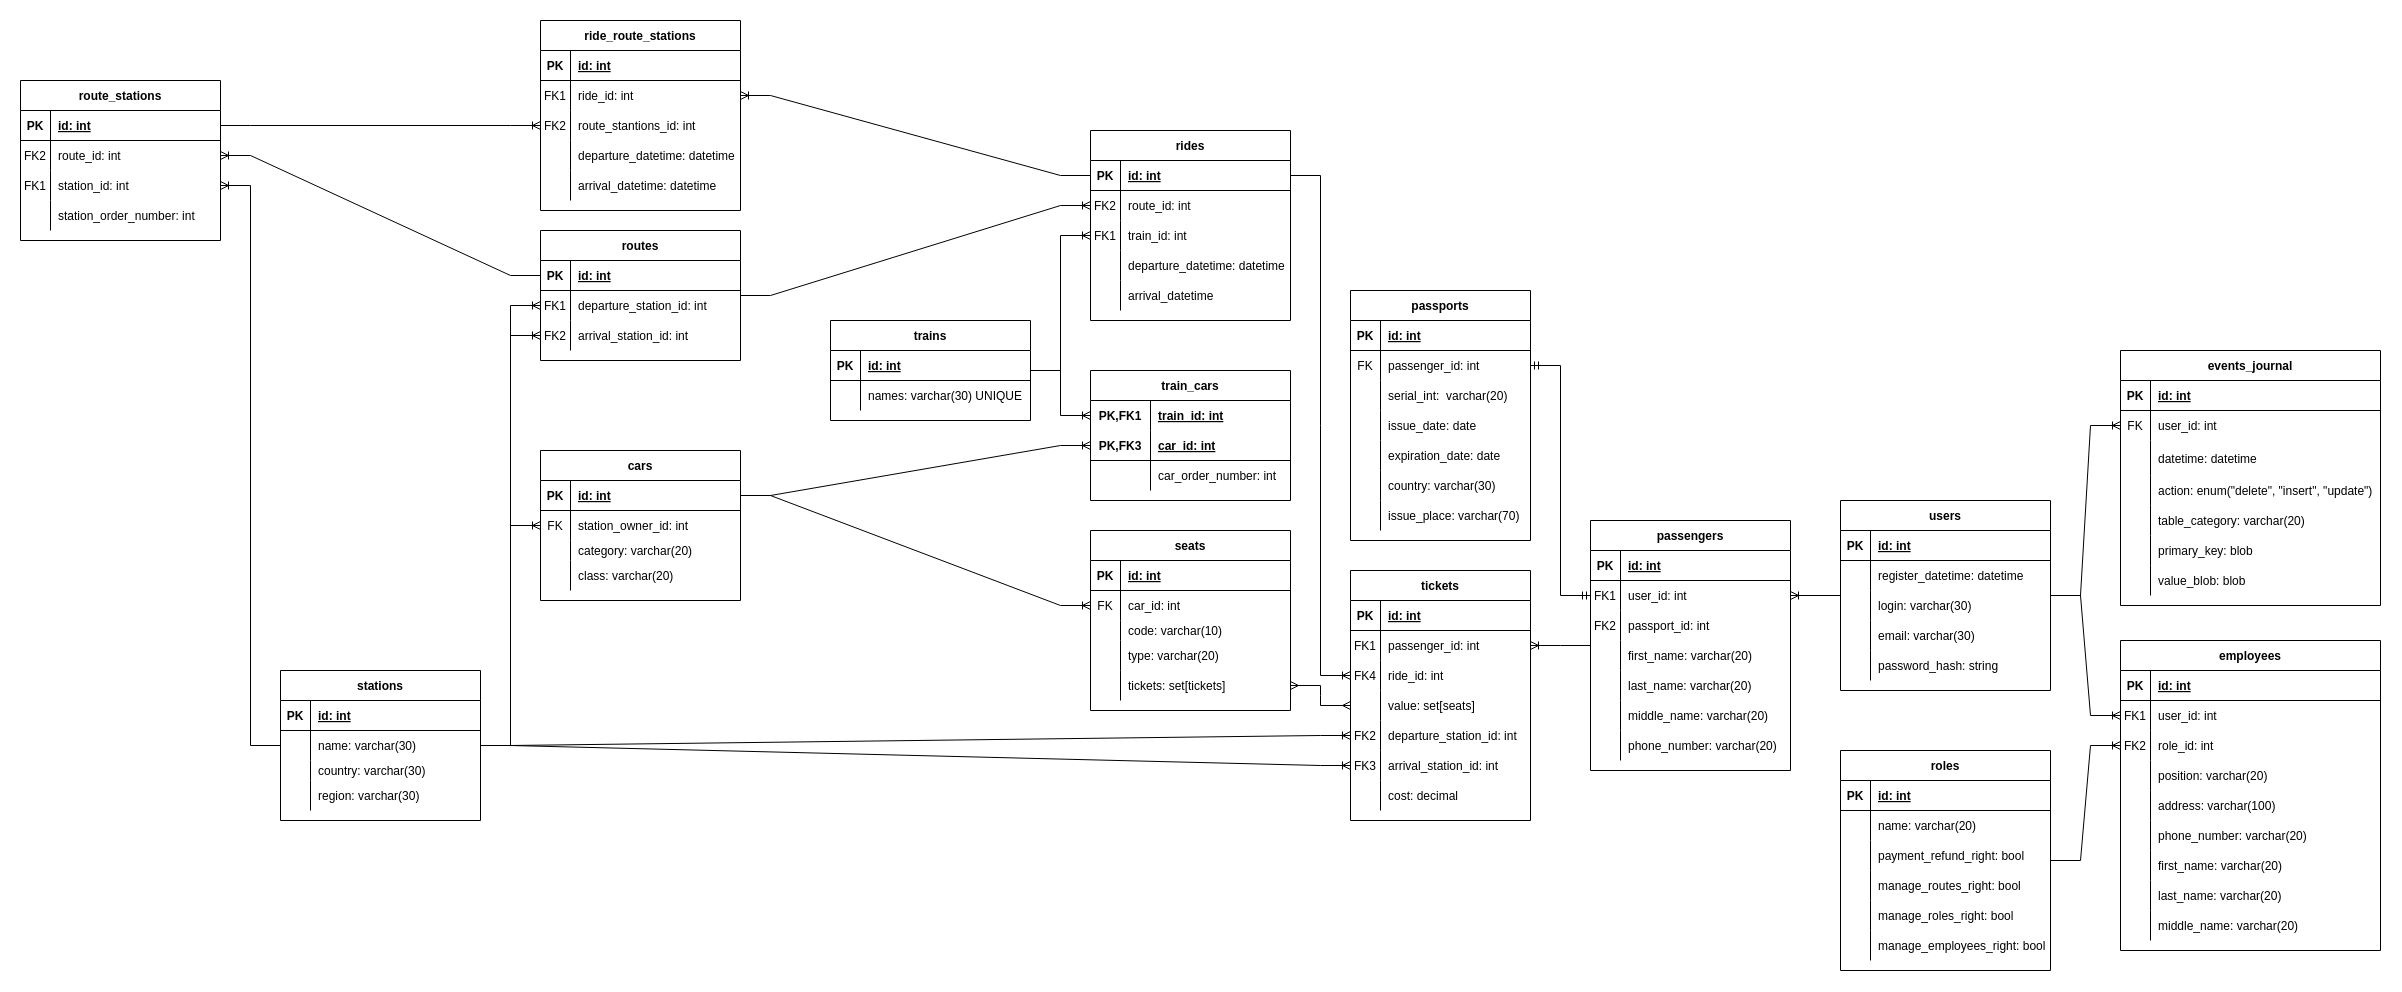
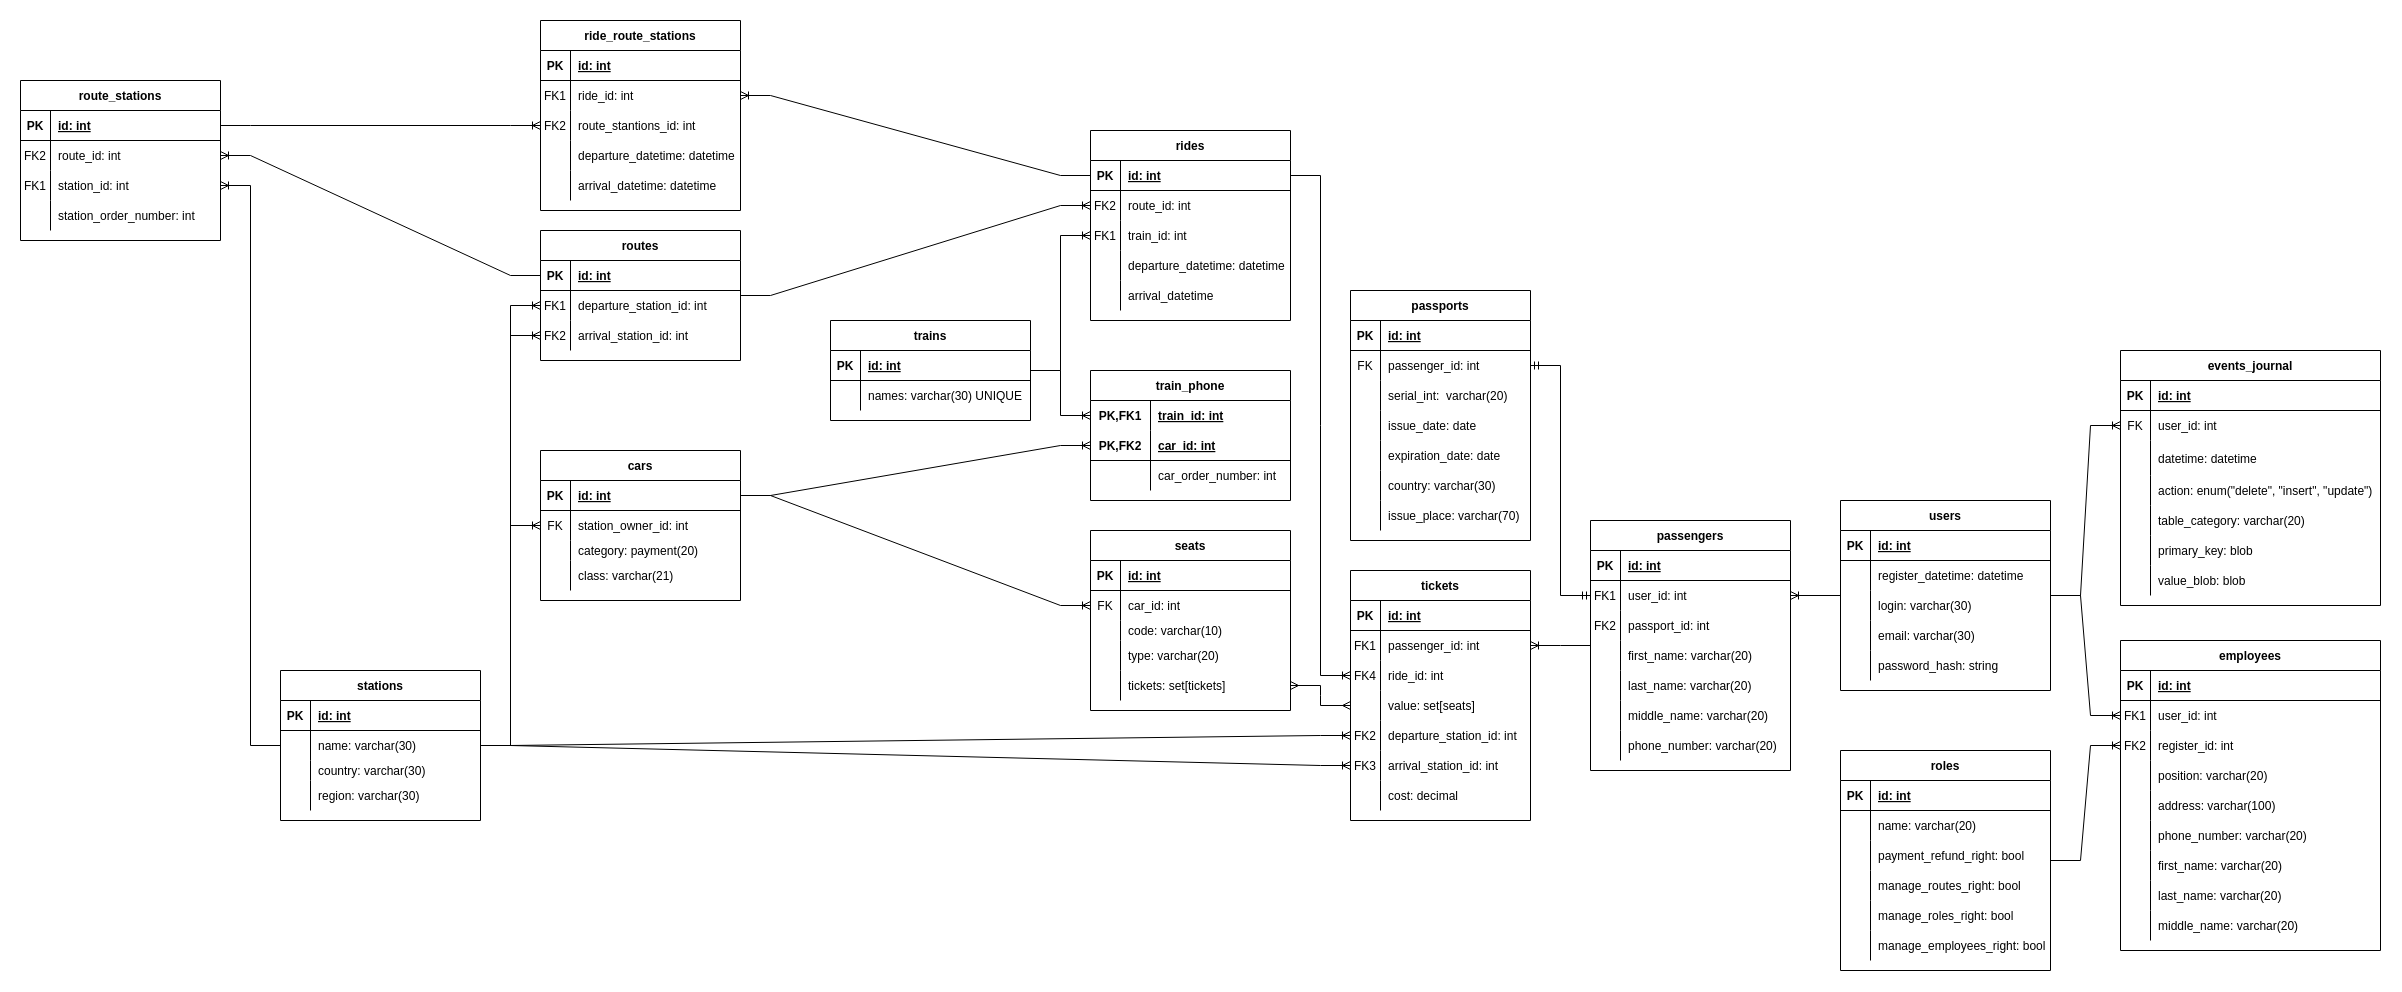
node "train_cars": label "train_cars" -> "train_phone"
node "PK,FK3": label "PK,FK3" -> "PK,FK2"
node "category: varchar(20)": label "category: varchar(20)" -> "category: payment(20)"
node "class: varchar(20)": label "class: varchar(20)" -> "class: varchar(21)"
node "role_id: int": label "role_id: int" -> "register_id: int"
